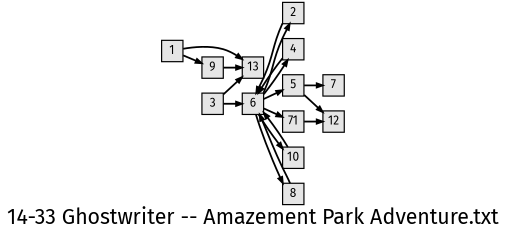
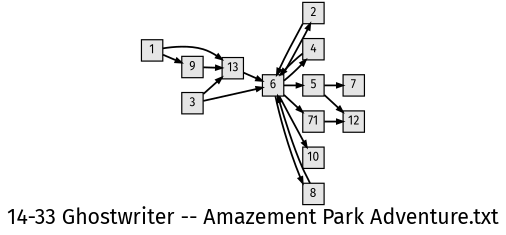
edge "10" -> "6": now "13" -> "6"
